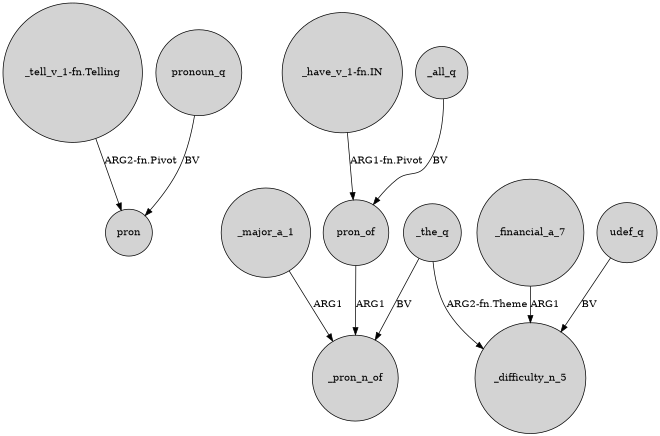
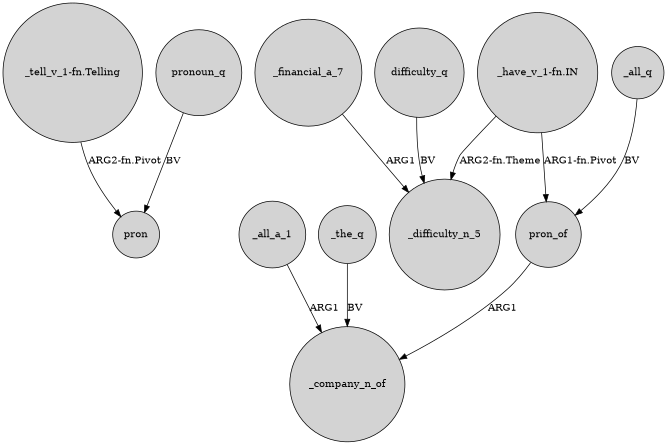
node "_major_a_1": label "_major_a_1" -> "_all_a_1"
node "udef_q": label "udef_q" -> "difficulty_q"
edge "_the_q" -> "_difficulty_n_5": now "_have_v_1-fn.IN" -> "_difficulty_n_5"
node "_pron_n_of": label "_pron_n_of" -> "_company_n_of"
